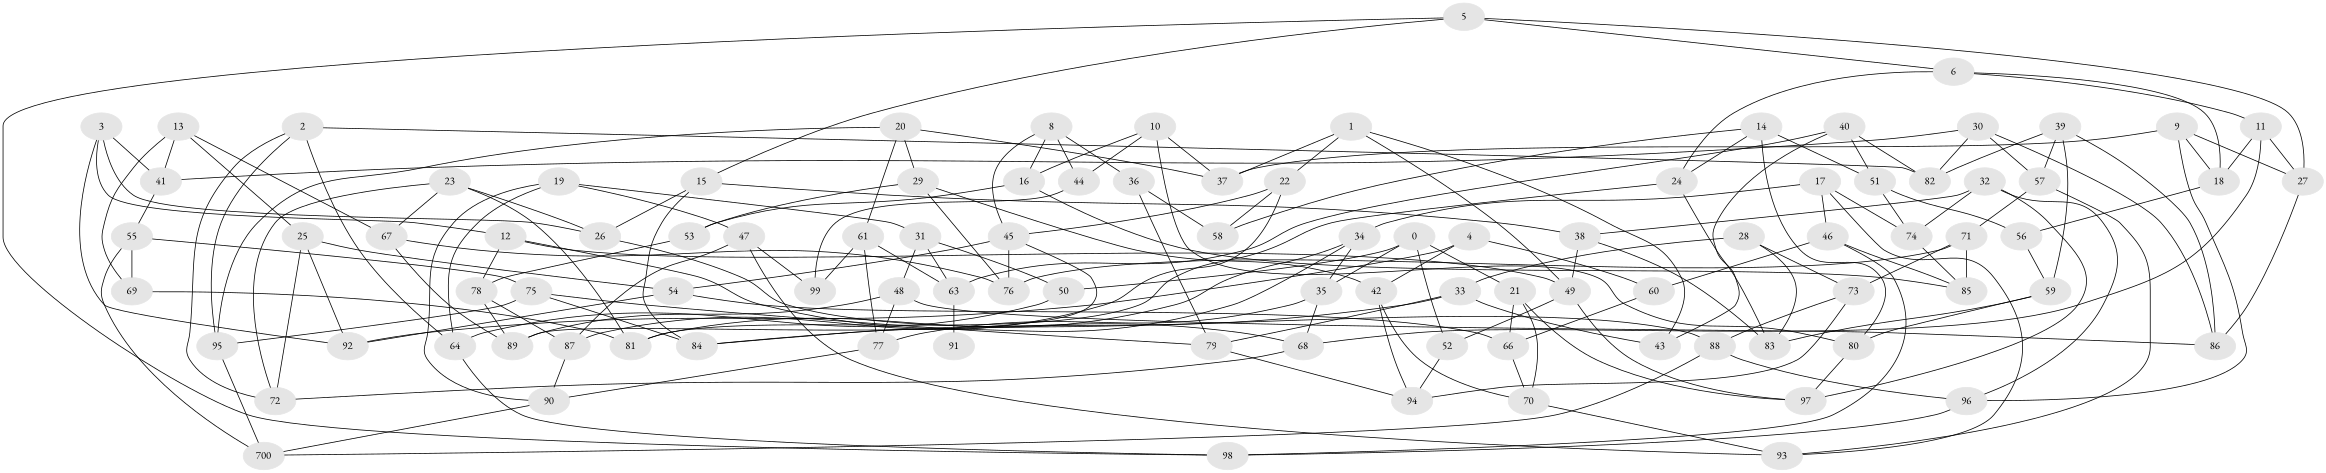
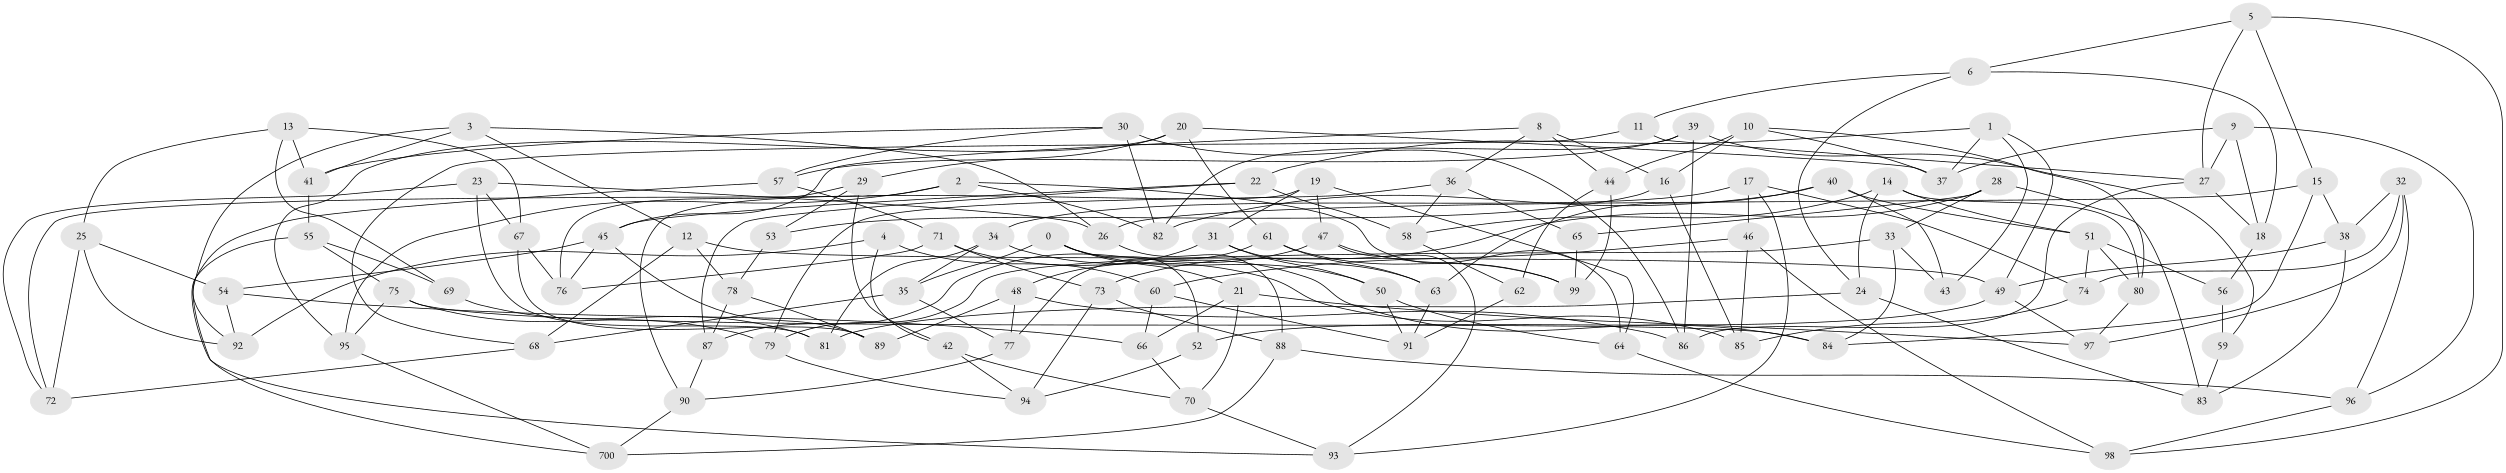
edge "11" -- "18": now "27" -- "18"
node "65": added
node "62": added
edge "60" -- "91": added
edge "50" -- "91": added
edge "59" -- "80": now "51" -- "80"
